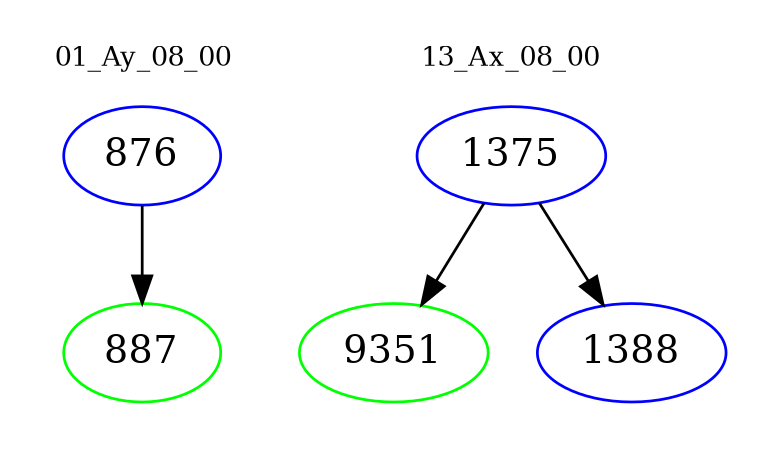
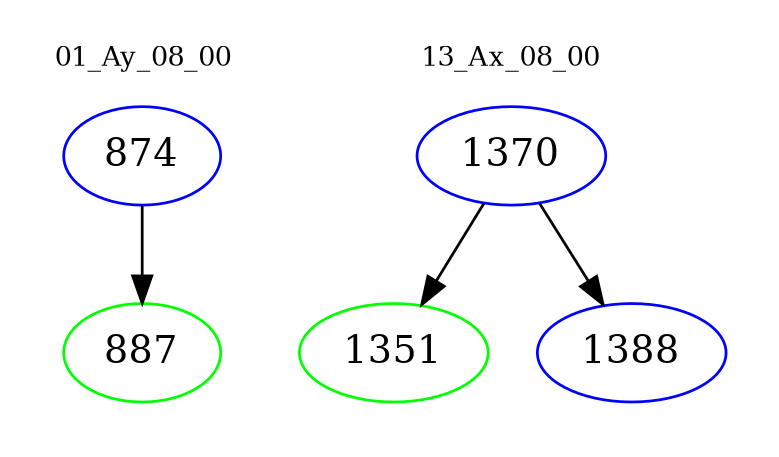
node "876": label "876" -> "874"
node "1375": label "1375" -> "1370"
node "9351": label "9351" -> "1351"
